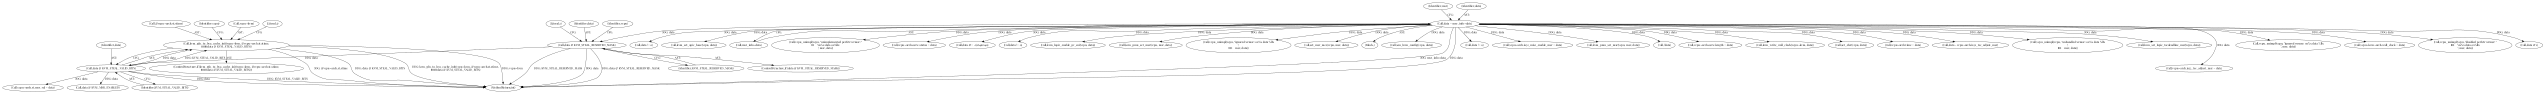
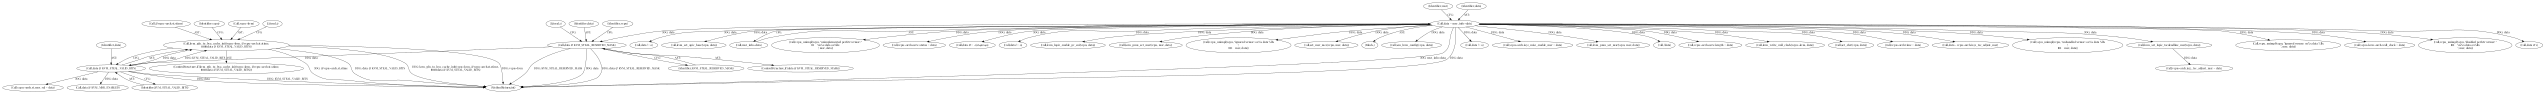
edge "(Call,data = msr_info->data)" -> "(Call,vcpu->arch.ia32_tsc_adjust_msr = data)": now "(Call,kvm_set_lapic_tscdeadline_msr(vcpu, data))" -> "(Call,vcpu->arch.ia32_tsc_adjust_msr = data)"
